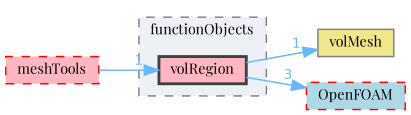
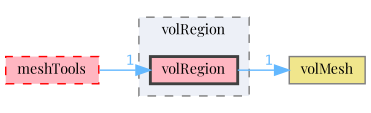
cluster "functionObjects": label "functionObjects" -> "volRegion"
node "OpenFOAM": removed
